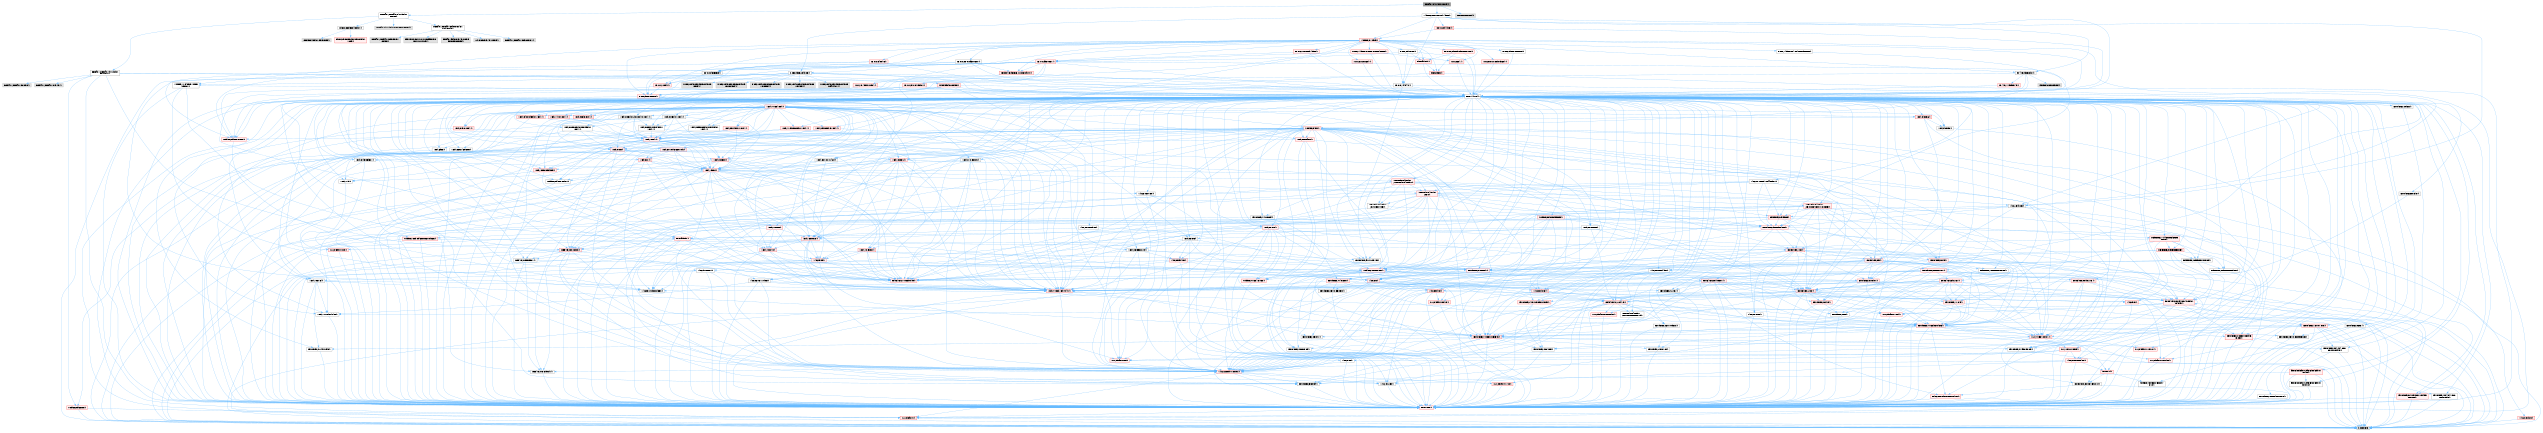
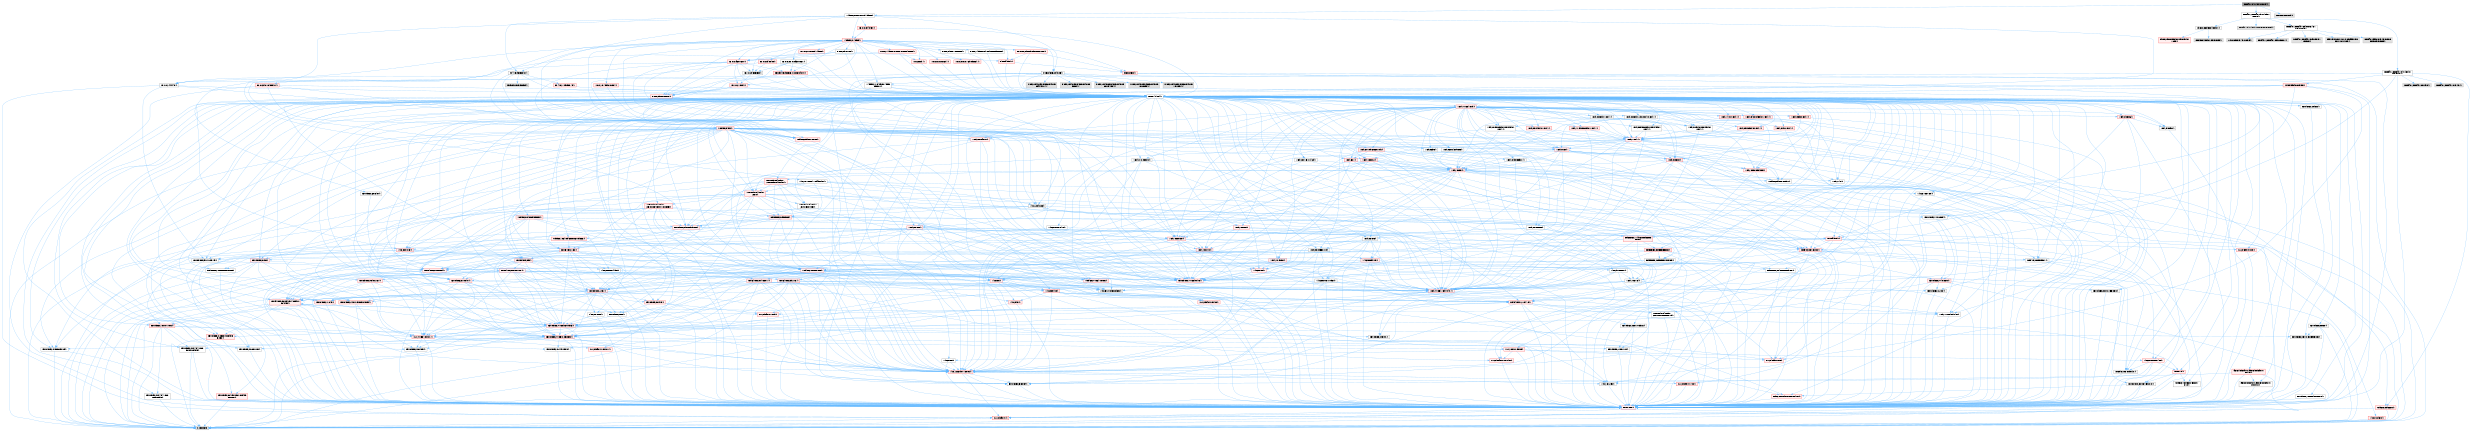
edge "Math/Vector4.h" -> "Misc/Parse.h": removed
node "HAL/PlatformProperties.h": removed
